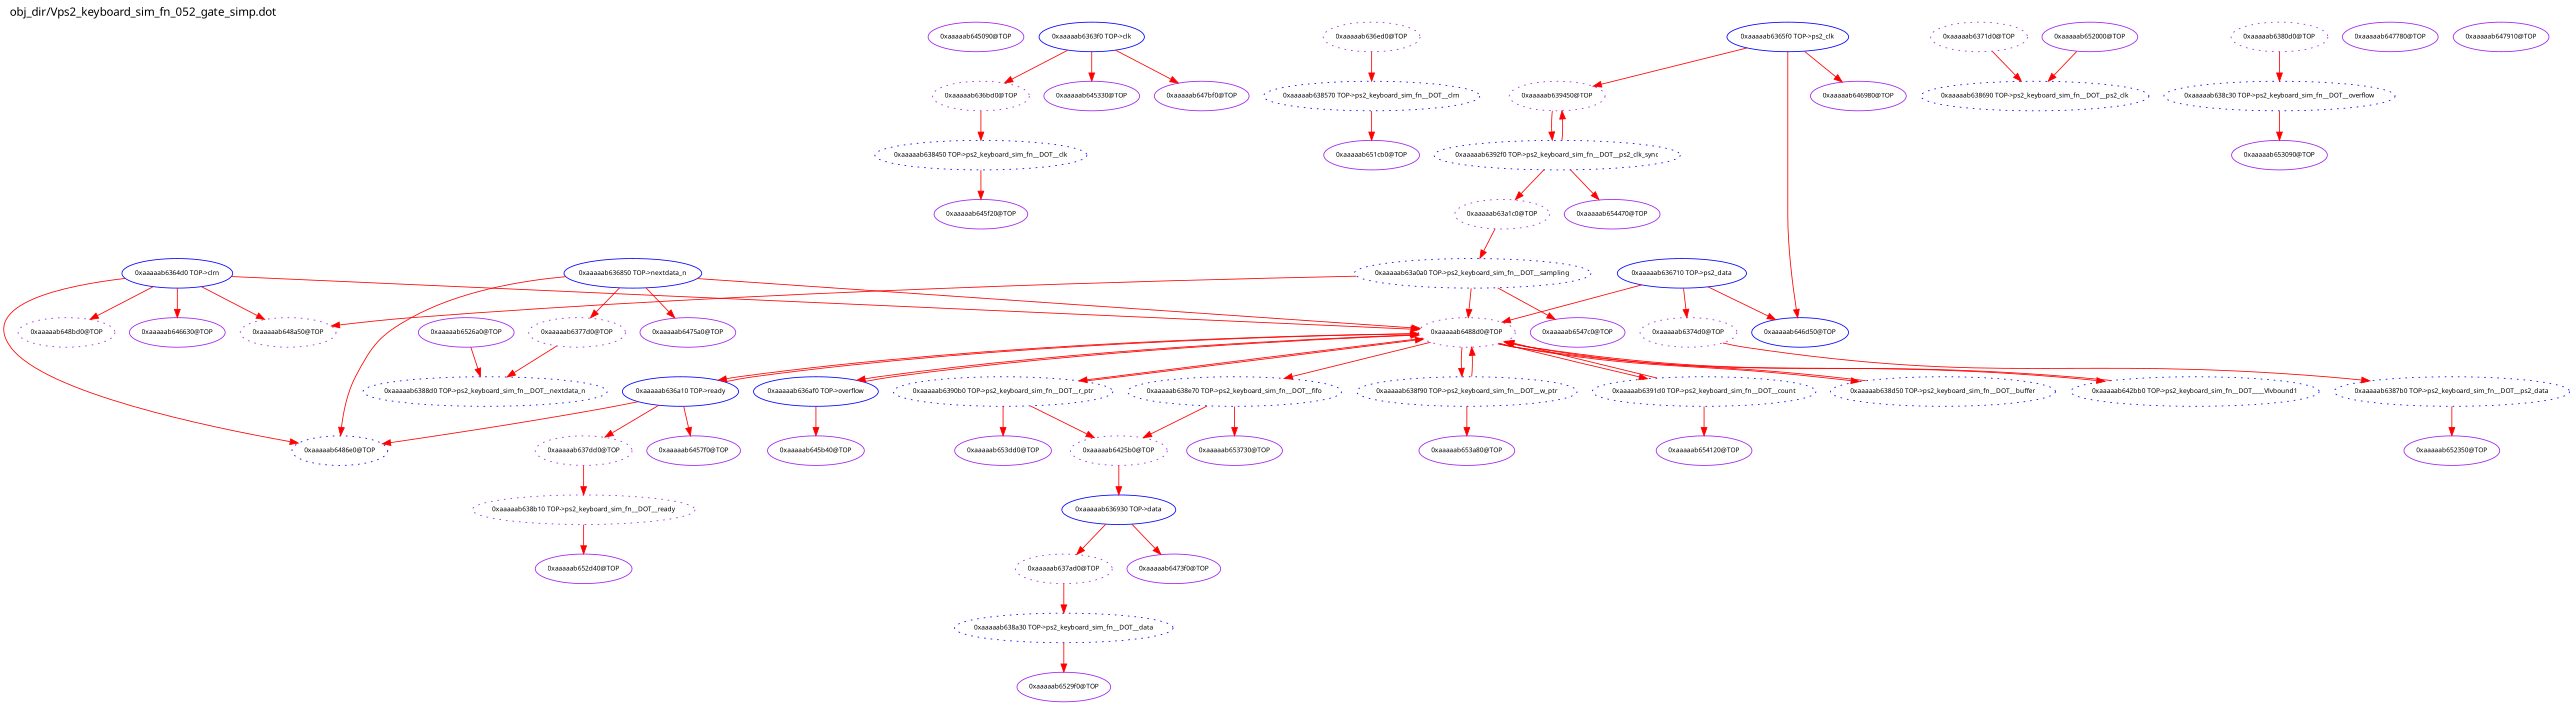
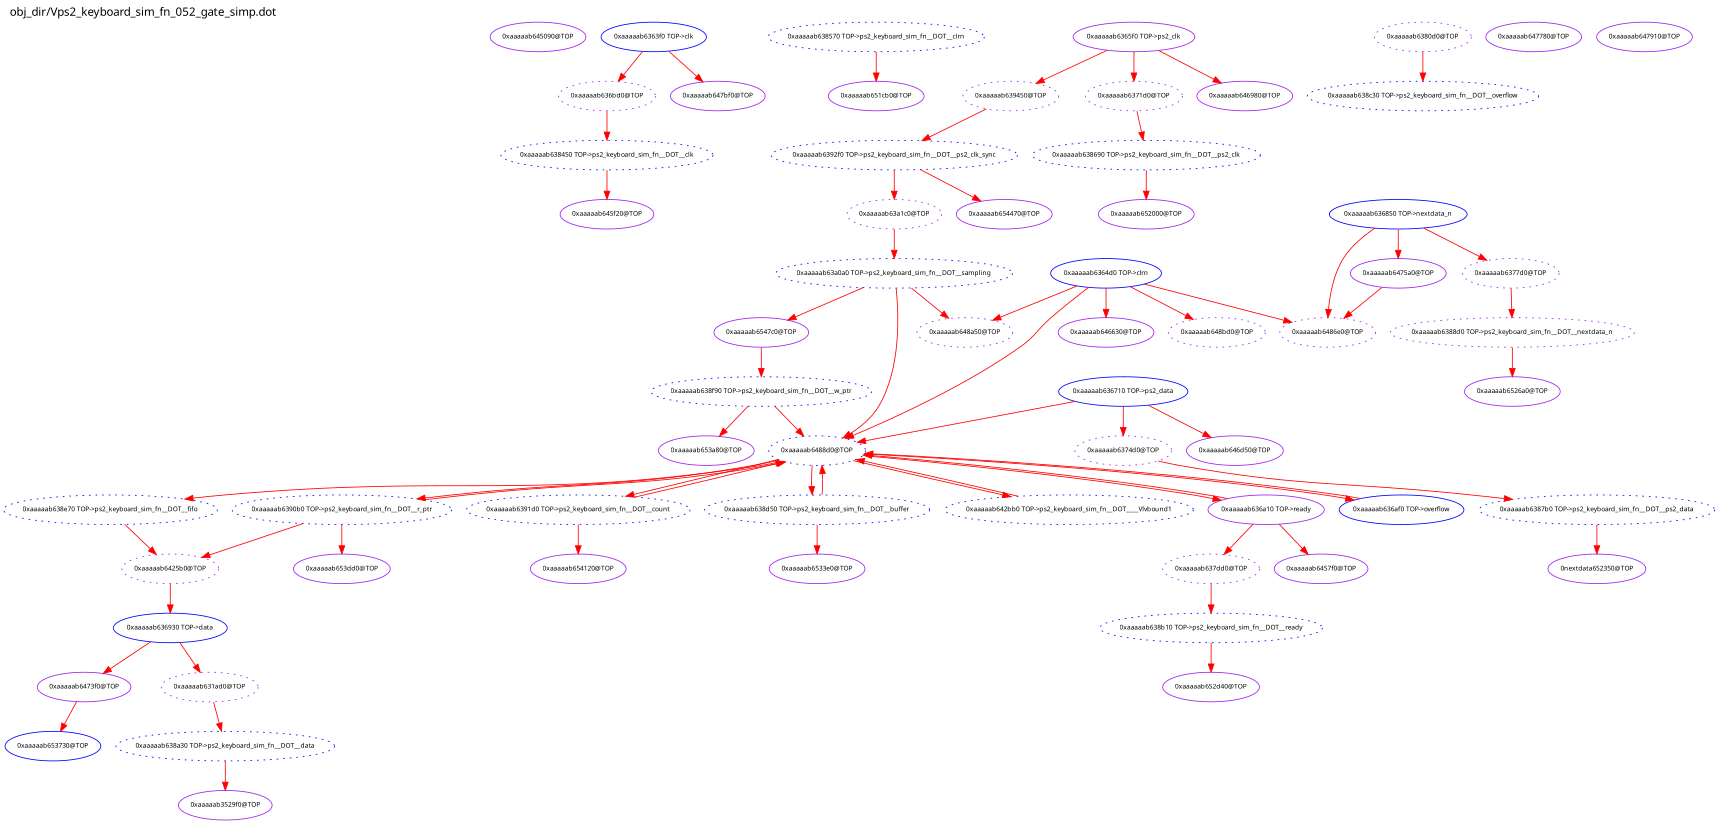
node "0xaaaaab636ed0@TOP": removed
node "0xaaaaab6365f0 TOP->ps2_clk": color blue -> purple
edge "0xaaaaab652000@TOP" -> "0xaaaaab638690 TOP->ps2_keyboard_sim_fn__DOT__ps2_clk": reversed
node "0xaaaaab645330@TOP": removed
edge "0xaaaaab6392f0 TOP->ps2_keyboard_sim_fn__DOT__ps2_clk_sync" -> "0xaaaaab639450@TOP": removed
node "0xaaaaab653090@TOP": removed
edge "0xaaaaab6365f0 TOP->ps2_clk" -> "0xaaaaab646d50@TOP": now "0xaaaaab6365f0 TOP->ps2_clk" -> "0xaaaaab6371d0@TOP"
edge "0xaaaaab636850 TOP->nextdata_n" -> "0xaaaaab6488d0@TOP": removed
node "0xaaaaab6488d0@TOP": color purple -> blue
node "0xaaaaab646d50@TOP": color blue -> purple
edge "0xaaaaab6526a0@TOP" -> "0xaaaaab6388d0 TOP->ps2_keyboard_sim_fn__DOT__nextdata_n": reversed
edge "0xaaaaab6488d0@TOP" -> "0xaaaaab638f90 TOP->ps2_keyboard_sim_fn__DOT__w_ptr": now "0xaaaaab6547c0@TOP" -> "0xaaaaab638f90 TOP->ps2_keyboard_sim_fn__DOT__w_ptr"
node "0xaaaaab6388d0 TOP->ps2_keyboard_sim_fn__DOT__nextdata_n": color blue -> purple
node "0xaaaaab636a10 TOP->ready": color blue -> purple
edge "0xaaaaab638e70 TOP->ps2_keyboard_sim_fn__DOT__fifo" -> "0xaaaaab653730@TOP": now "0xaaaaab6473f0@TOP" -> "0xaaaaab653730@TOP"
edge "0xaaaaab636a10 TOP->ready" -> "0xaaaaab6486e0@TOP": now "0xaaaaab6475a0@TOP" -> "0xaaaaab6486e0@TOP"
node "0xaaaaab6486e0@TOP": color blue -> purple
node "0xaaaaab645b40@TOP": removed
node "0xaaaaab653730@TOP": color purple -> blue
node "0xaaaaab652350@TOP": label "0xaaaaab652350@TOP" -> "0nextdata652350@TOP"
node "0xaaaaab638b10 TOP->ps2_keyboard_sim_fn__DOT__ready": color purple -> blue
node "0xaaaaab6533e0@TOP": added
node "0xaaaaab637ad0@TOP": label "0xaaaaab637ad0@TOP" -> "0xaaaaab631ad0@TOP"
node "0xaaaaab6529f0@TOP": label "0xaaaaab6529f0@TOP" -> "0xaaaaab3529f0@TOP"
